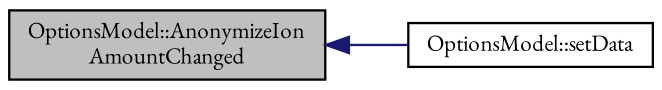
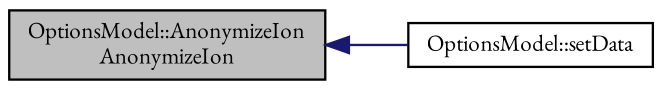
node "OptionsModel::AnonymizeIon AmountChanged": label "OptionsModel::AnonymizeIon AmountChanged" -> "OptionsModel::AnonymizeIon AnonymizeIon"
